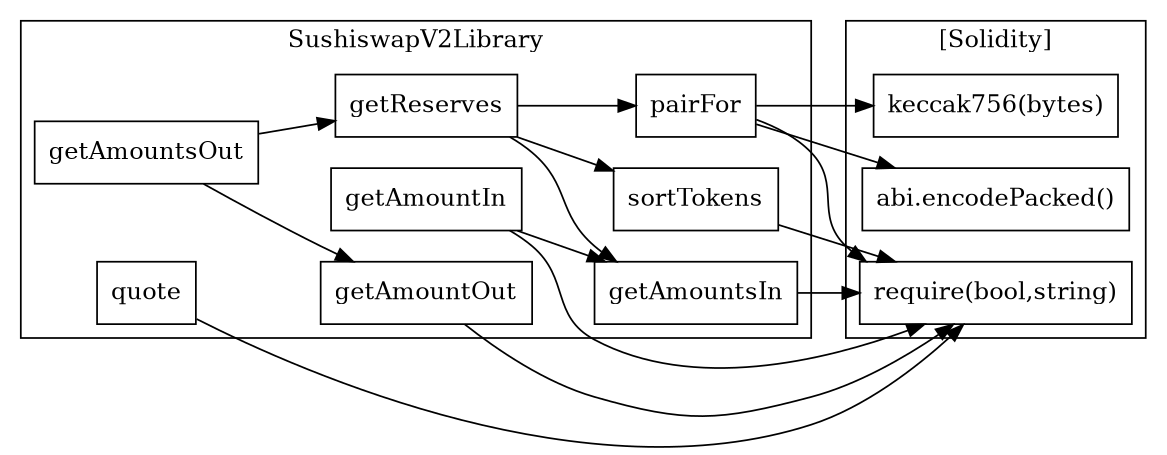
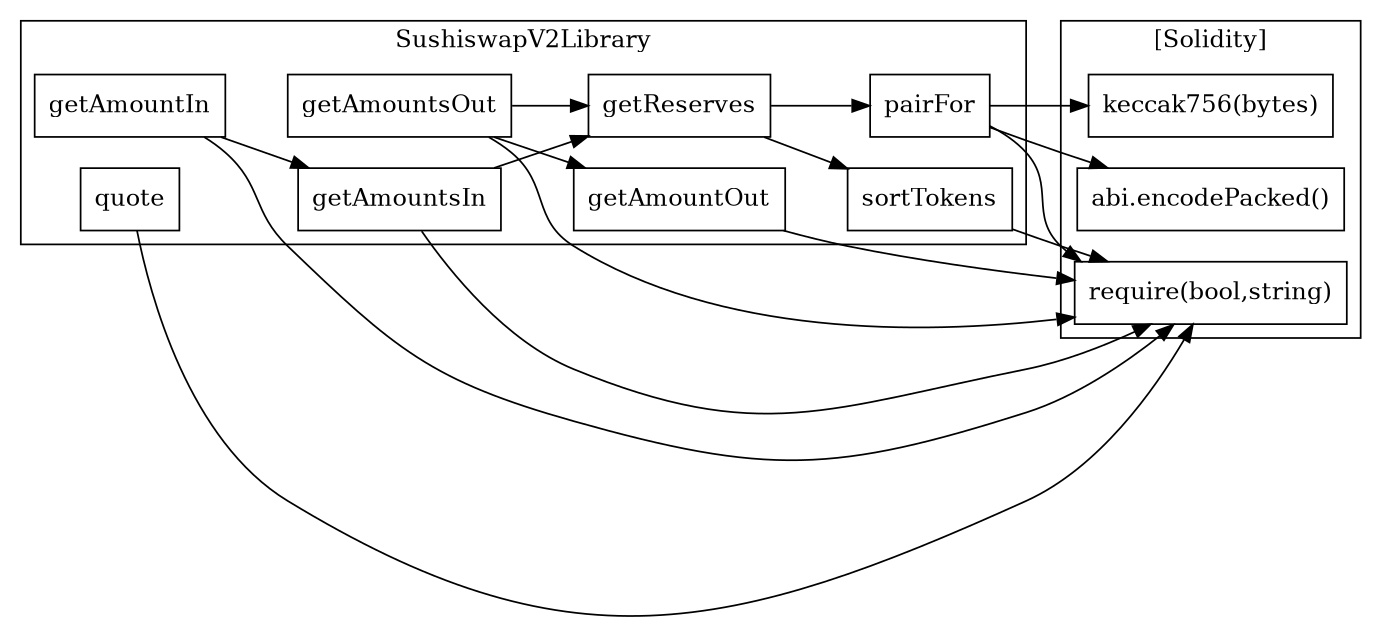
edge "getReserves" -> "getAmountsIn": reversed
edge "getAmountsOut" -> "require(bool,string)": added
